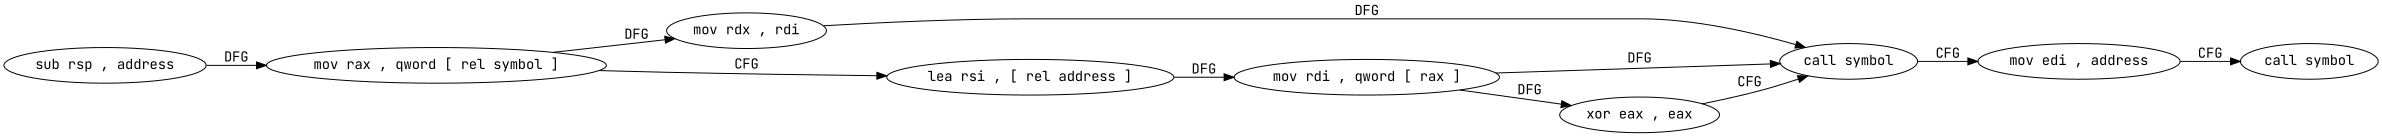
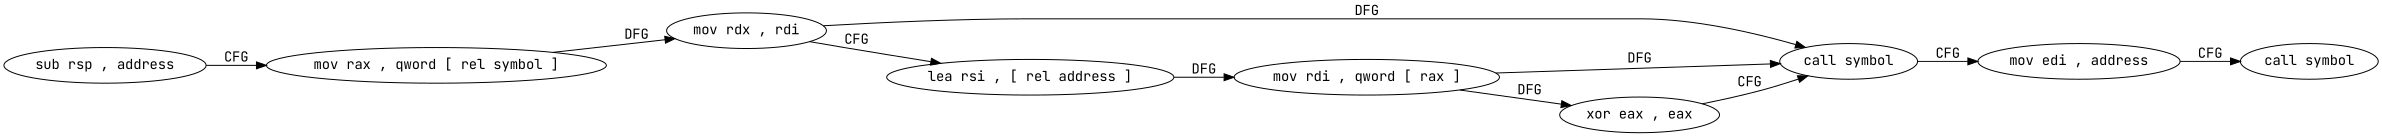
edge "sub rsp , address" -> "mov rax , qword [ rel symbol ]": label "DFG" -> "CFG"
edge "mov rax , qword [ rel symbol ]" -> "lea rsi , [ rel address ]": now "mov rdx , rdi" -> "lea rsi , [ rel address ]"
